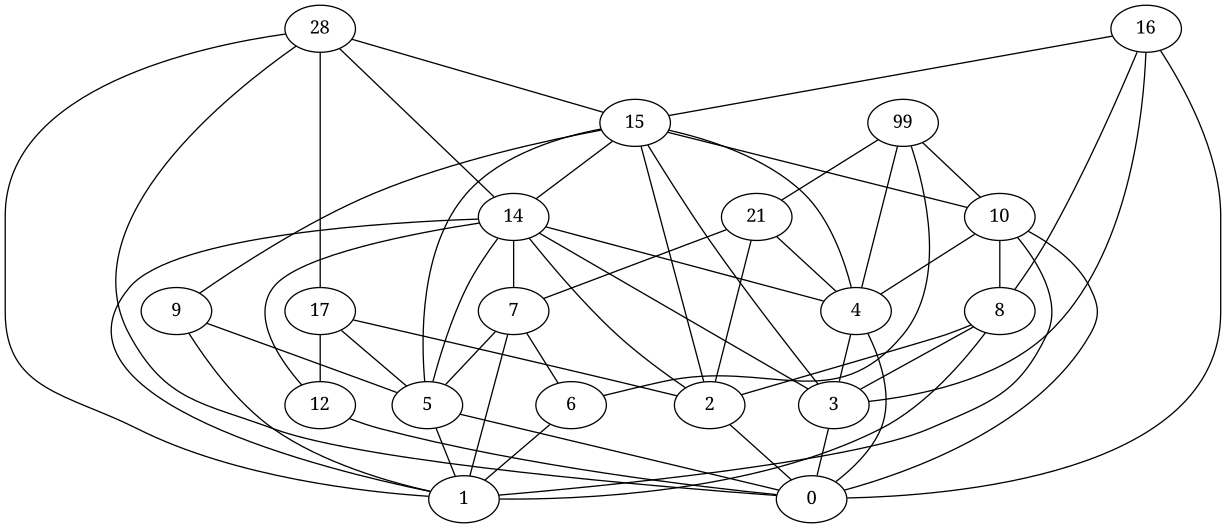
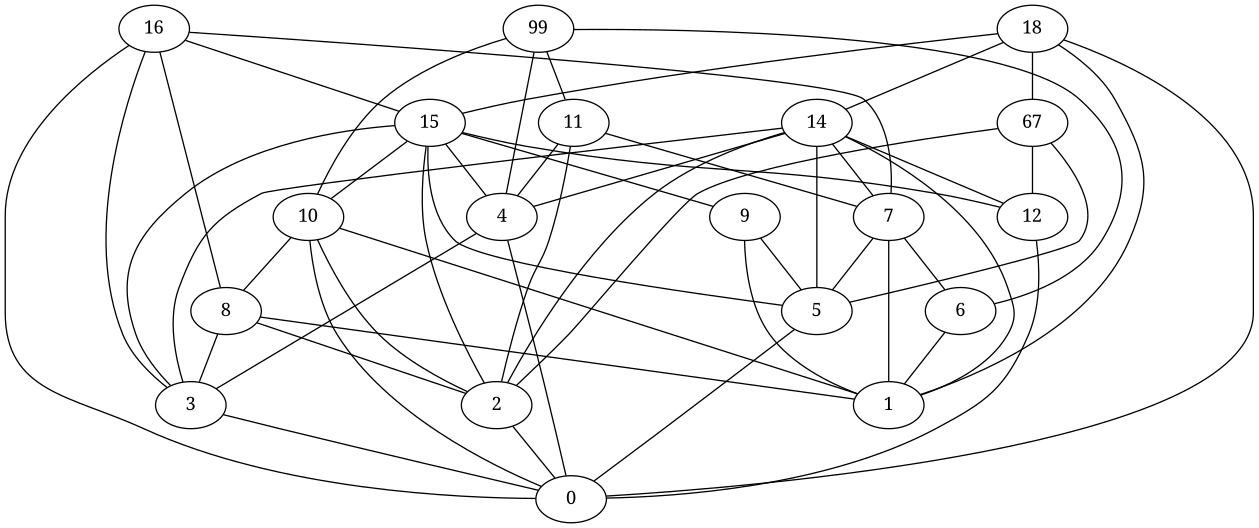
node "28": label "28" -> "18"
edge "16" -- "7": added
edge "15" -- "14": now "15" -- "12"
node "21": label "21" -> "11"
edge "10" -- "4": now "10" -- "2"
node "17": label "17" -> "67"
edge "5" -- "1": removed
